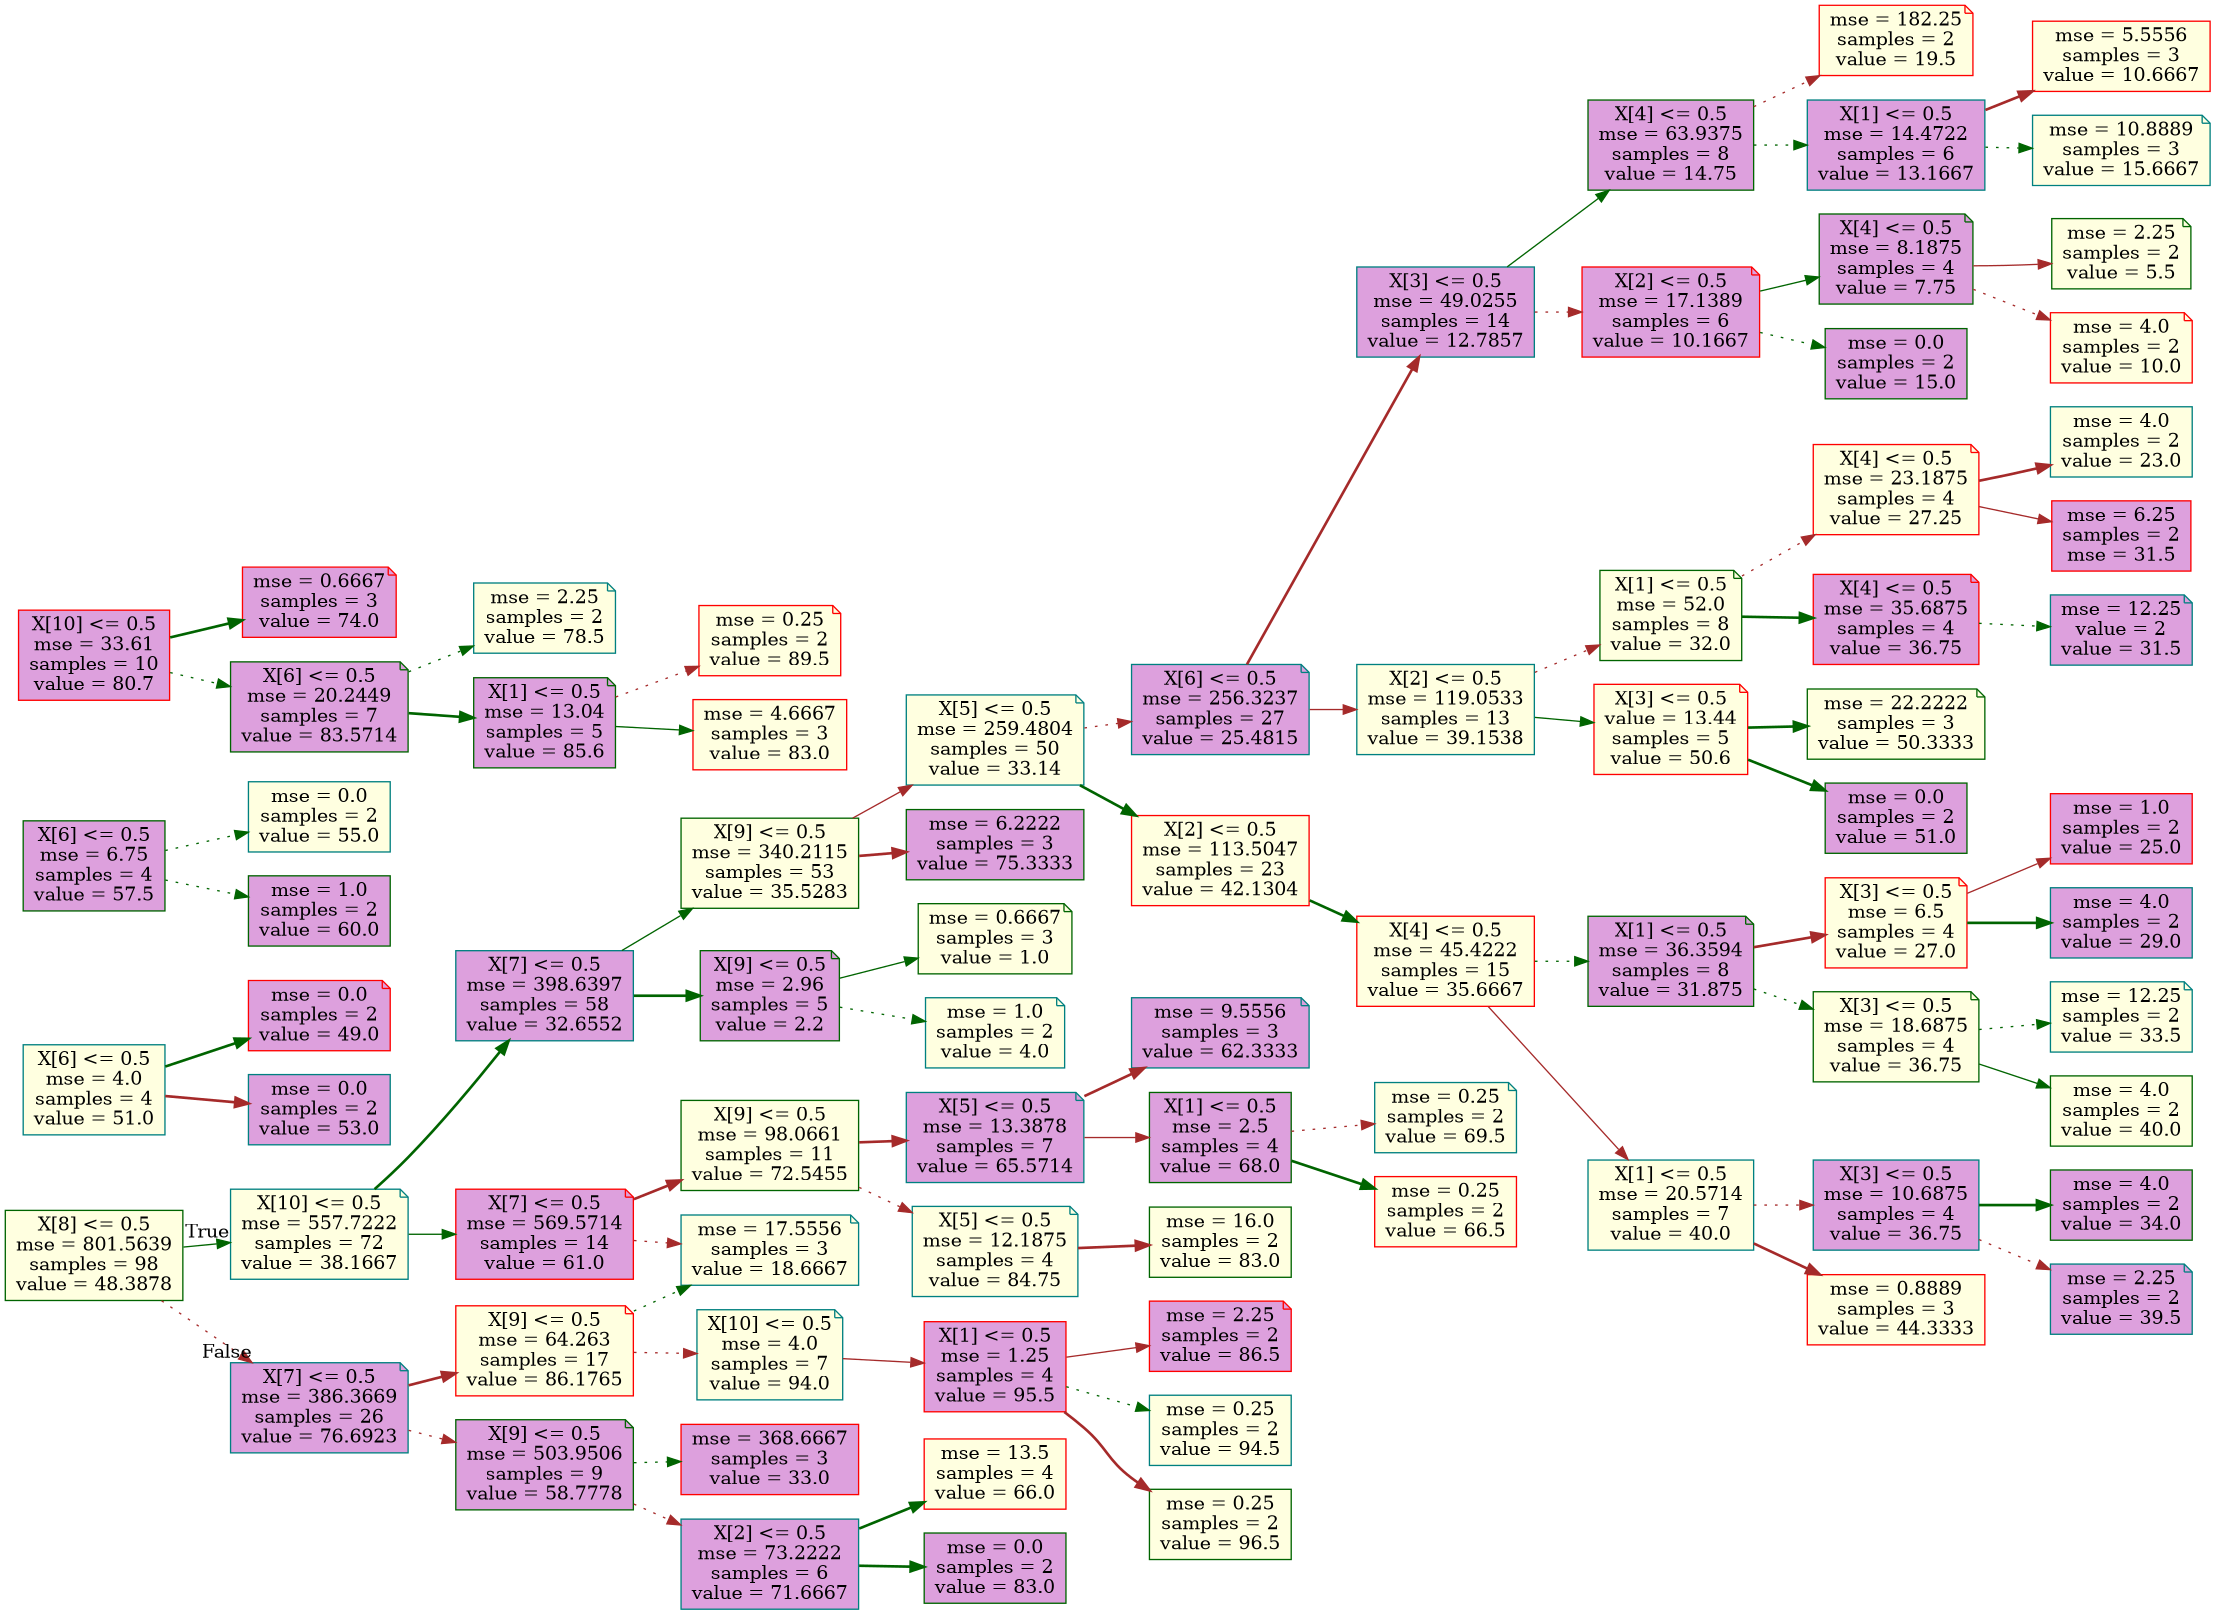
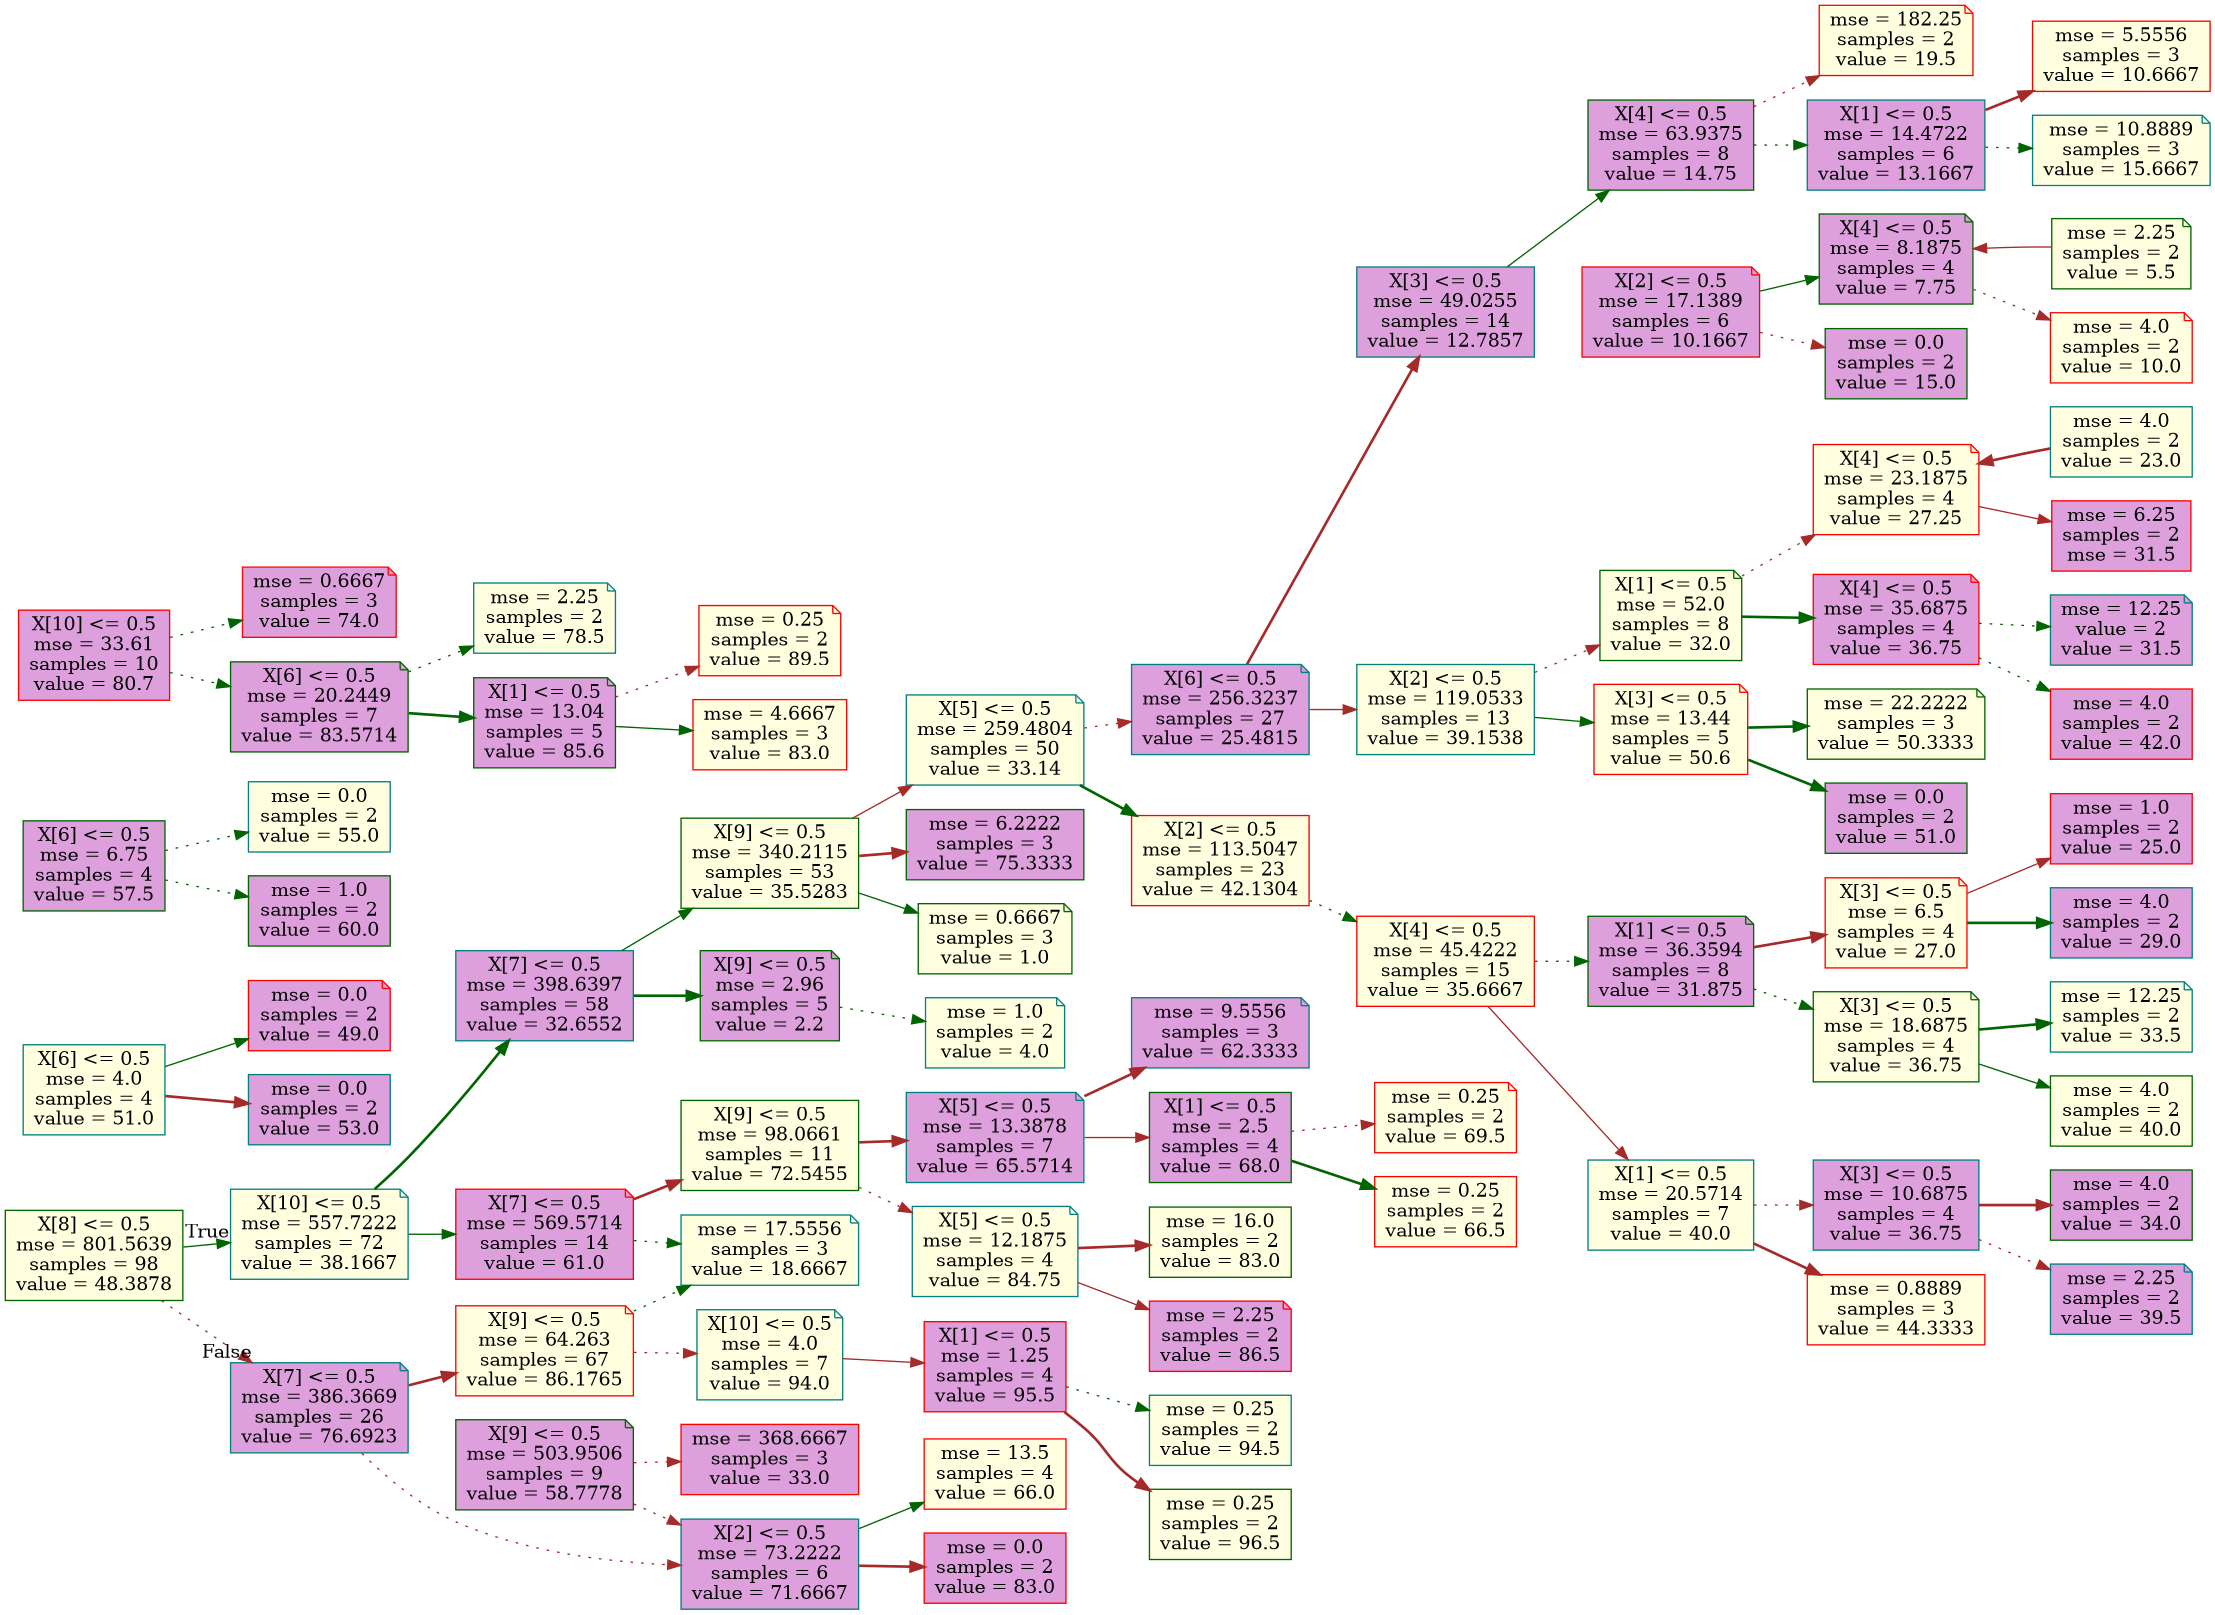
edge "X[4] <= 0.5 mse = 8.1875 samples = 4 value = 7.75" -> "mse = 2.25 samples = 2 value = 5.5": reversed
edge "X[3] <= 0.5 mse = 49.0255 samples = 14 value = 12.7857" -> "X[2] <= 0.5 mse = 17.1389 samples = 6 value = 10.1667": removed
edge "X[2] <= 0.5 mse = 17.1389 samples = 6 value = 10.1667" -> "mse = 0.0 samples = 2 value = 15.0": color darkgreen -> brown
edge "X[4] <= 0.5 mse = 23.1875 samples = 4 value = 27.25" -> "mse = 4.0 samples = 2 value = 23.0": reversed
edge "X[10] <= 0.5 mse = 33.61 samples = 10 value = 80.7" -> "mse = 0.6667 samples = 3 value = 74.0": style bold -> dotted
node "mse = 4.0 samples = 2 value = 42.0": added
node "X[3] <= 0.5 value = 13.44 samples = 5 value = 50.6": label "X[3] <= 0.5 value = 13.44 samples = 5 value = 50.6" -> "X[3] <= 0.5 mse = 13.44 samples = 5 value = 50.6"
edge "X[2] <= 0.5 mse = 113.5047 samples = 23 value = 42.1304" -> "X[4] <= 0.5 mse = 45.4222 samples = 15 value = 35.6667": style bold -> dotted
edge "X[9] <= 0.5 mse = 2.96 samples = 5 value = 2.2" -> "mse = 0.6667 samples = 3 value = 1.0": now "X[9] <= 0.5 mse = 340.2115 samples = 53 value = 35.5283" -> "mse = 0.6667 samples = 3 value = 1.0"
edge "X[3] <= 0.5 mse = 18.6875 samples = 4 value = 36.75" -> "mse = 12.25 samples = 2 value = 33.5": style dotted -> bold
edge "X[6] <= 0.5 mse = 4.0 samples = 4 value = 51.0" -> "mse = 0.0 samples = 2 value = 49.0": style bold -> solid
node "mse = 0.25 samples = 2 value = 69.5": color teal -> red
edge "X[3] <= 0.5 mse = 10.6875 samples = 4 value = 36.75" -> "mse = 4.0 samples = 2 value = 34.0": color darkgreen -> brown
edge "X[7] <= 0.5 mse = 569.5714 samples = 14 value = 61.0" -> "mse = 17.5556 samples = 3 value = 18.6667": color brown -> darkgreen
node "X[9] <= 0.5 mse = 64.263 samples = 17 value = 86.1765": label "X[9] <= 0.5 mse = 64.263 samples = 17 value = 86.1765" -> "X[9] <= 0.5 mse = 64.263 samples = 67 value = 86.1765"
edge "X[1] <= 0.5 mse = 1.25 samples = 4 value = 95.5" -> "mse = 2.25 samples = 2 value = 86.5": now "X[5] <= 0.5 mse = 12.1875 samples = 4 value = 84.75" -> "mse = 2.25 samples = 2 value = 86.5"
edge "X[7] <= 0.5 mse = 386.3669 samples = 26 value = 76.6923" -> "X[9] <= 0.5 mse = 503.9506 samples = 9 value = 58.7778": now "X[7] <= 0.5 mse = 386.3669 samples = 26 value = 76.6923" -> "X[2] <= 0.5 mse = 73.2222 samples = 6 value = 71.6667"
edge "X[9] <= 0.5 mse = 503.9506 samples = 9 value = 58.7778" -> "mse = 368.6667 samples = 3 value = 33.0": color darkgreen -> brown
edge "X[2] <= 0.5 mse = 73.2222 samples = 6 value = 71.6667" -> "mse = 13.5 samples = 4 value = 66.0": style bold -> solid
edge "X[2] <= 0.5 mse = 73.2222 samples = 6 value = 71.6667" -> "mse = 0.0 samples = 2 value = 83.0": color darkgreen -> brown
node "mse = 0.0 samples = 2 value = 83.0": color darkgreen -> red
